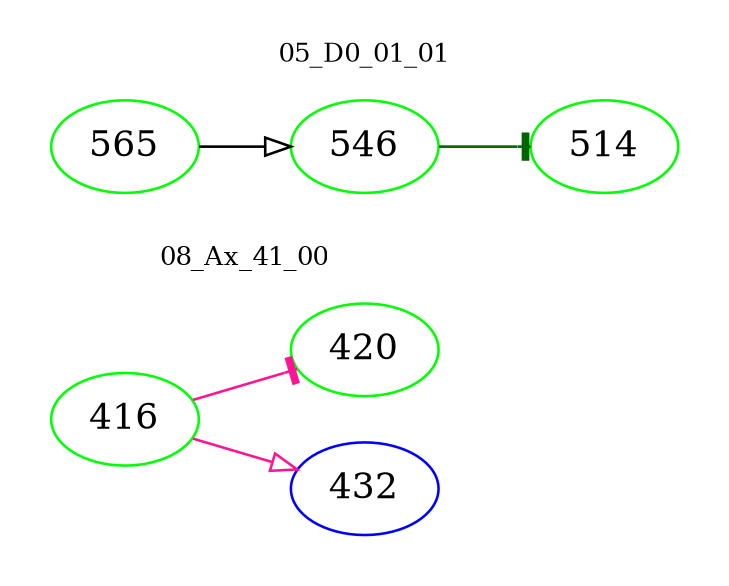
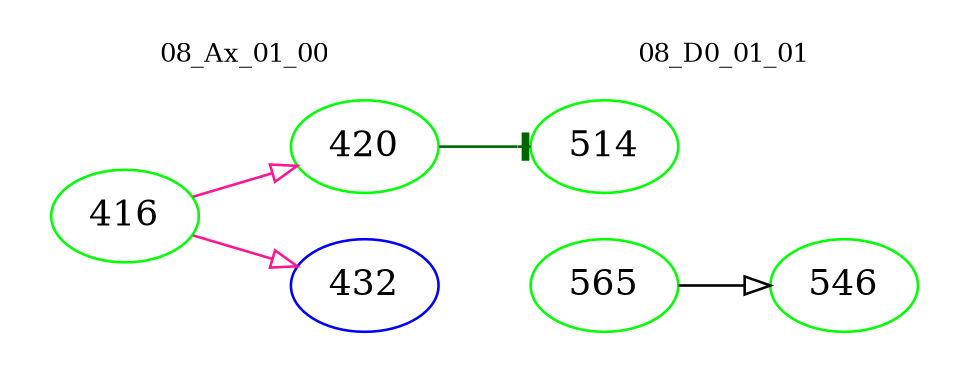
cluster "05_D0_01_01": label "05_D0_01_01" -> "08_D0_01_01"
edge "546" -> "514": now "420" -> "514"
cluster "08_Ax_41_00": label "08_Ax_41_00" -> "08_Ax_01_00"
edge "416" -> "420": arrowhead tee -> onormal
